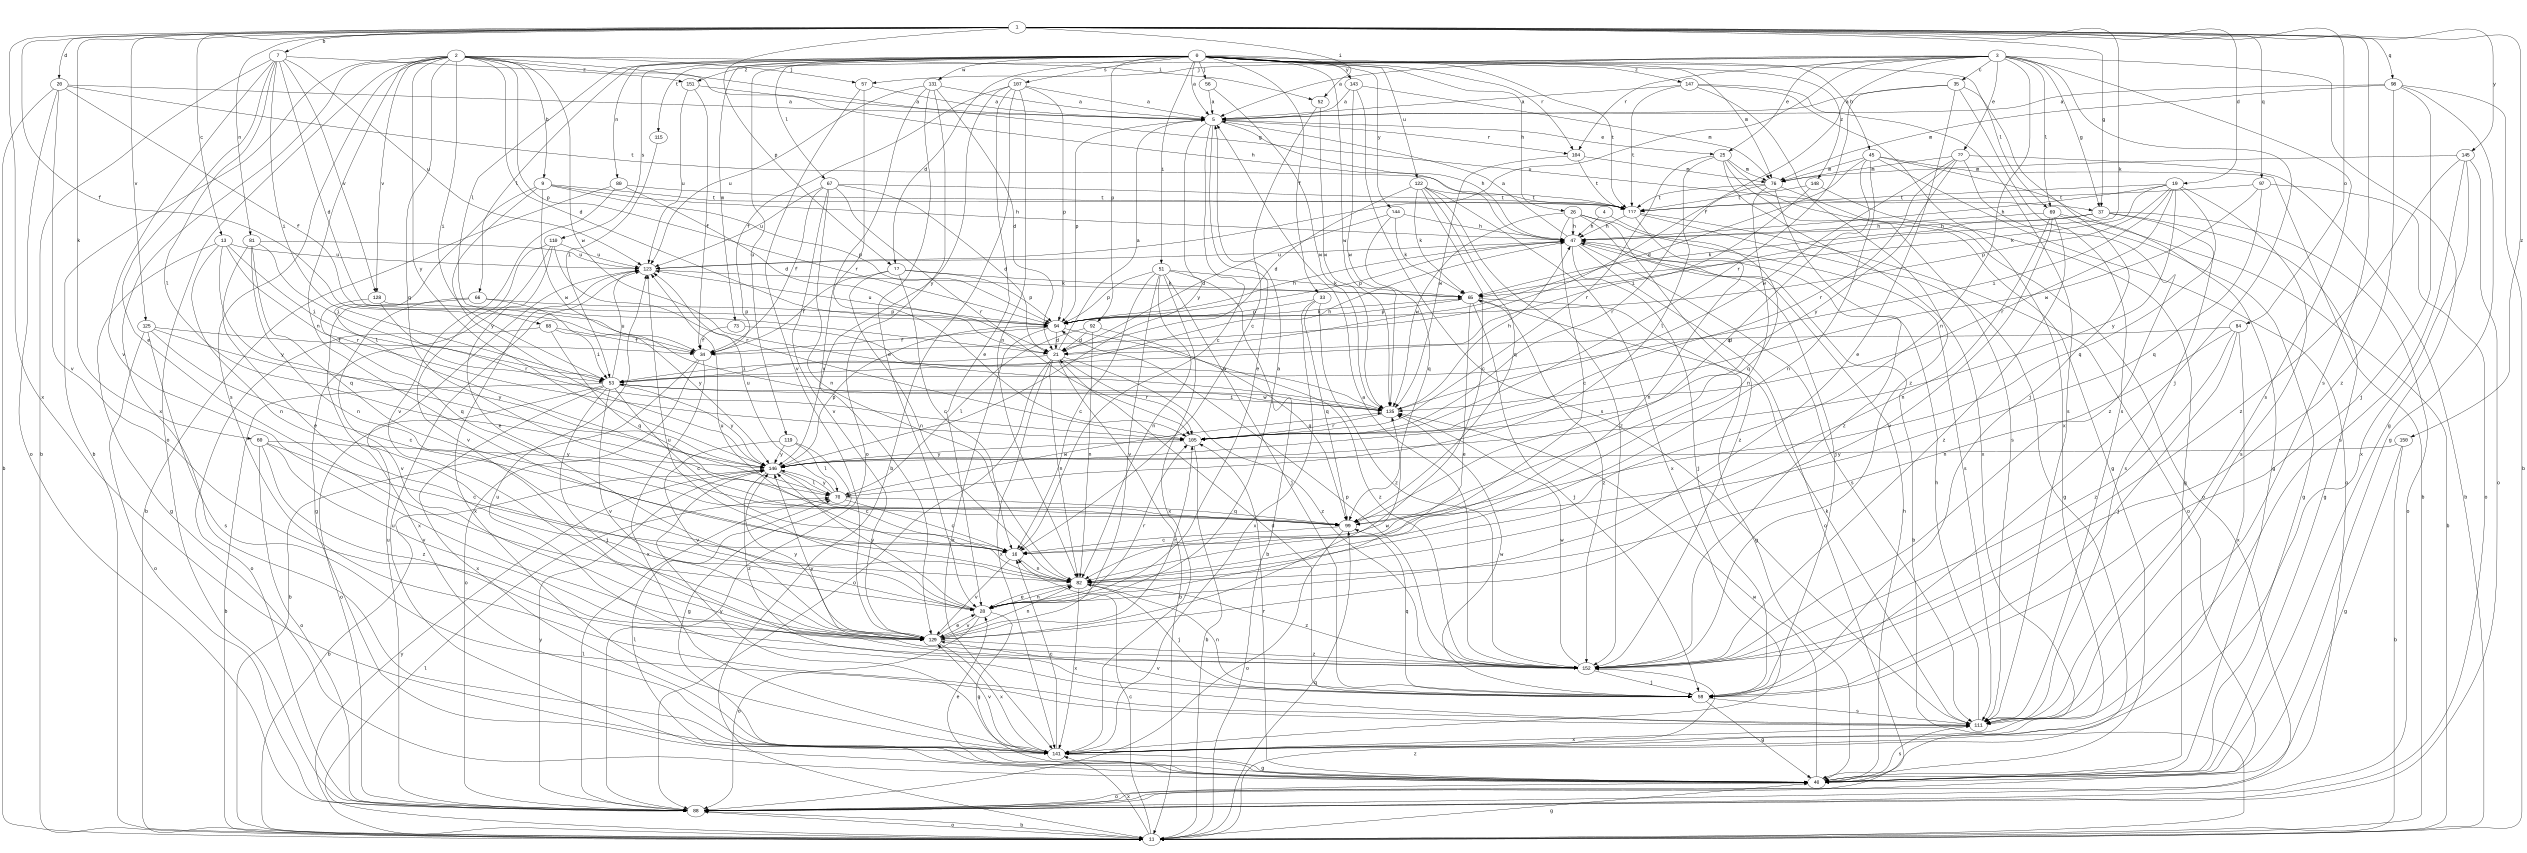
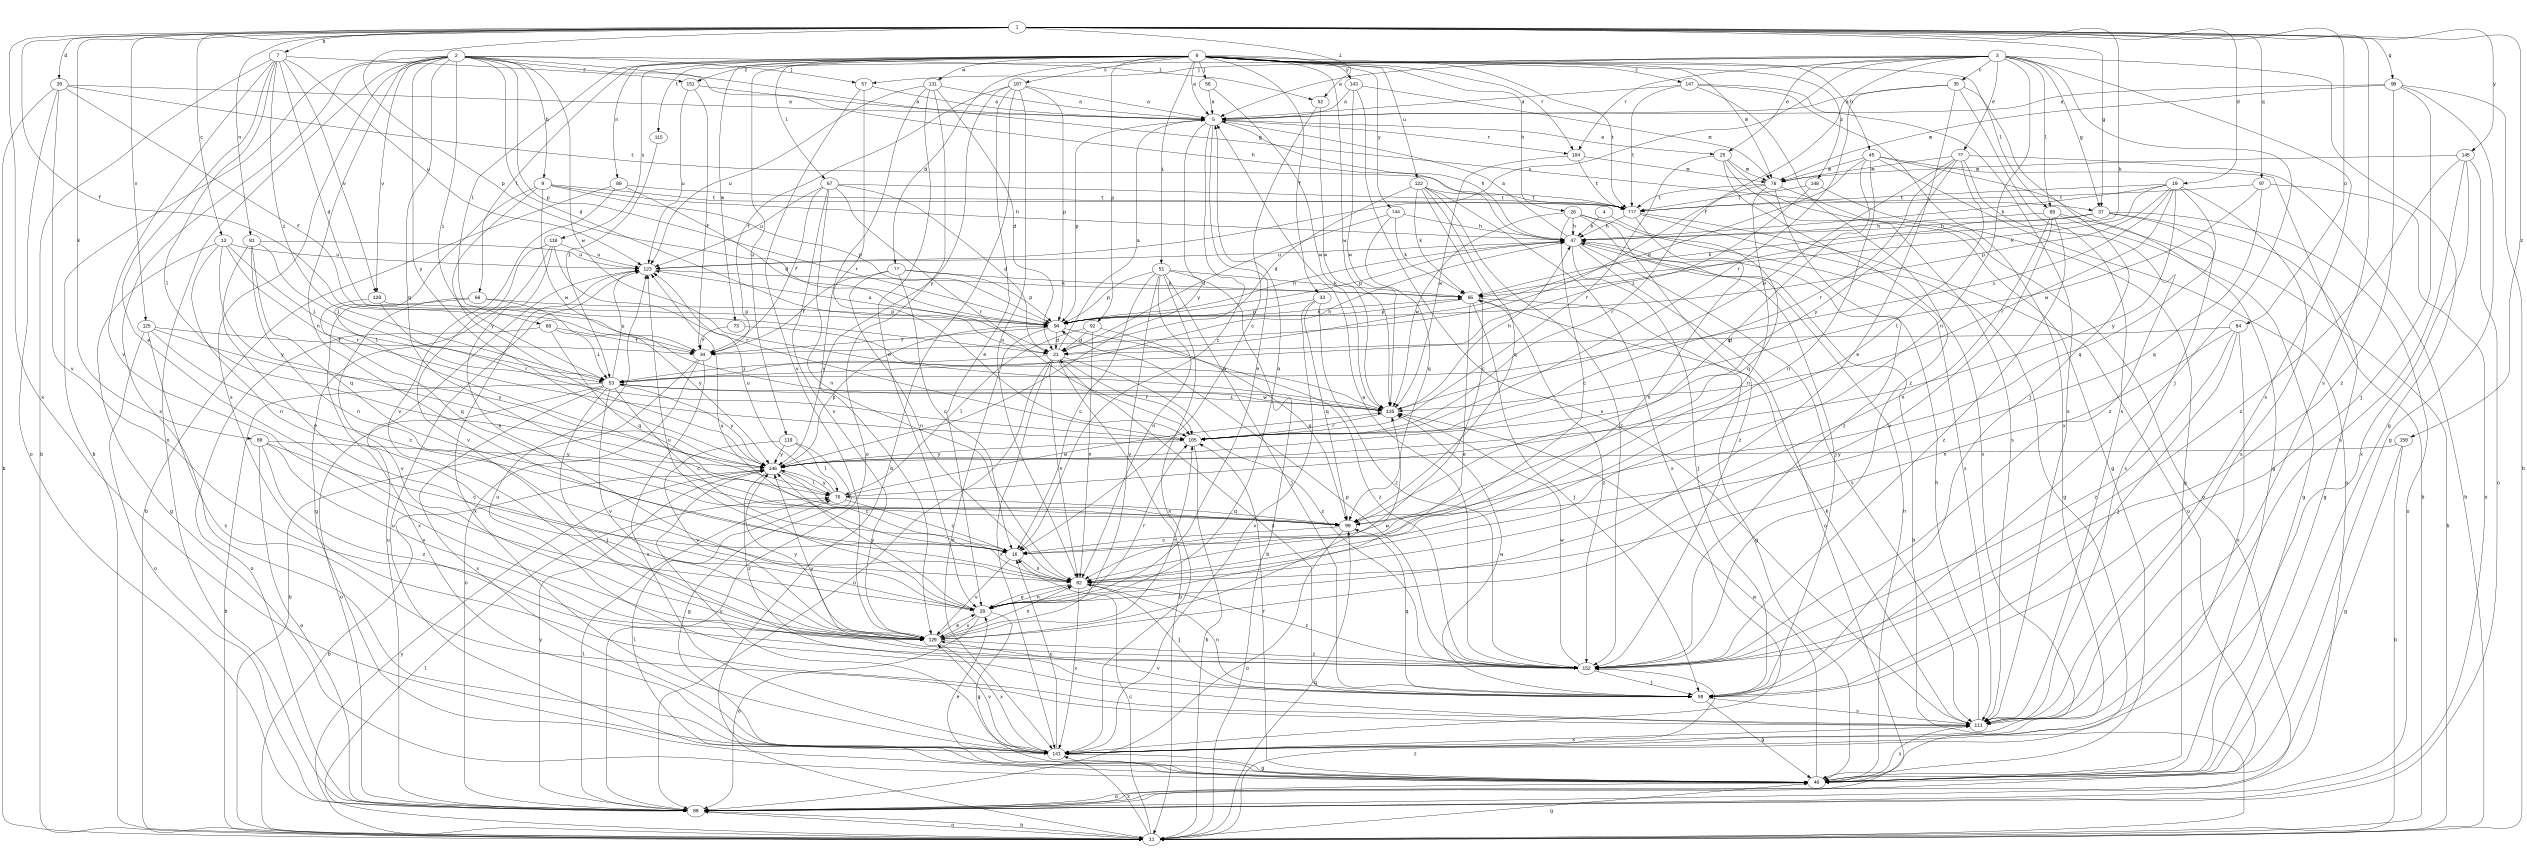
edge "1" -> "17": now "1" -> "94"
edge "25" -> "70": now "22" -> "70"
